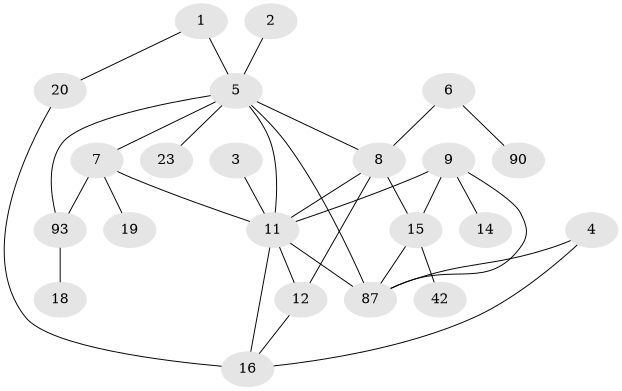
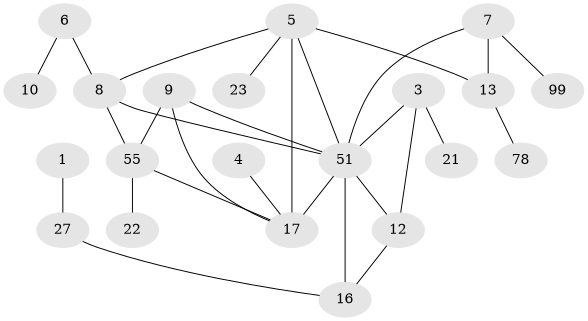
node "2": removed
edge "1" -- "5": removed
node "20": label "20" -> "27"
edge "5" -- "7": removed
node "21": added
node "90": label "90" -> "10"
edge "8" -- "12": now "3" -- "12"
node "93": label "93" -> "13"
node "19": label "19" -> "99"
node "11": label "11" -> "51"
node "15": label "15" -> "55"
node "14": removed
node "18": label "18" -> "78"
node "87": label "87" -> "17"
node "42": label "42" -> "22"
edge "4" -- "16": removed
